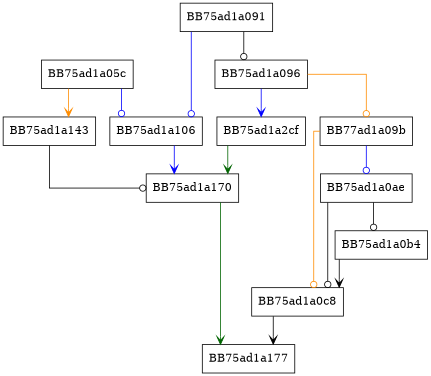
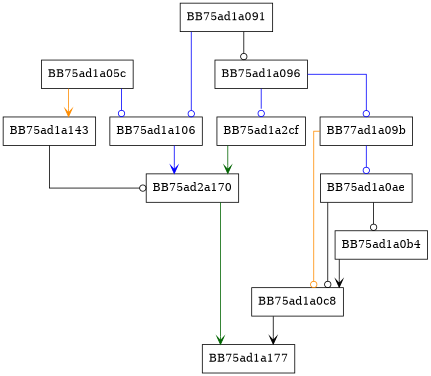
edge "BB75ad1a096" -> "BB77ad1a09b": color darkorange -> blue
edge "BB75ad1a096" -> "BB75ad1a2cf": arrowhead vee -> odot
node "BB75ad1a170": label "BB75ad1a170" -> "BB75ad2a170"
